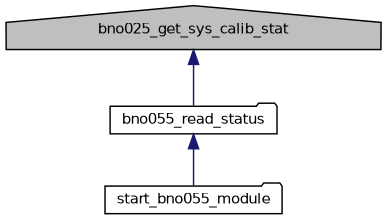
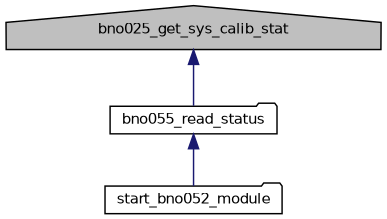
node "start_bno055_module": label "start_bno055_module" -> "start_bno052_module"
